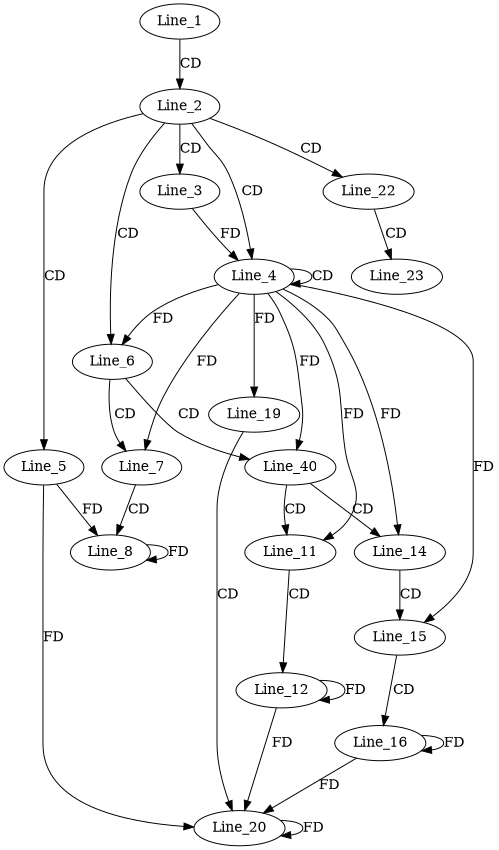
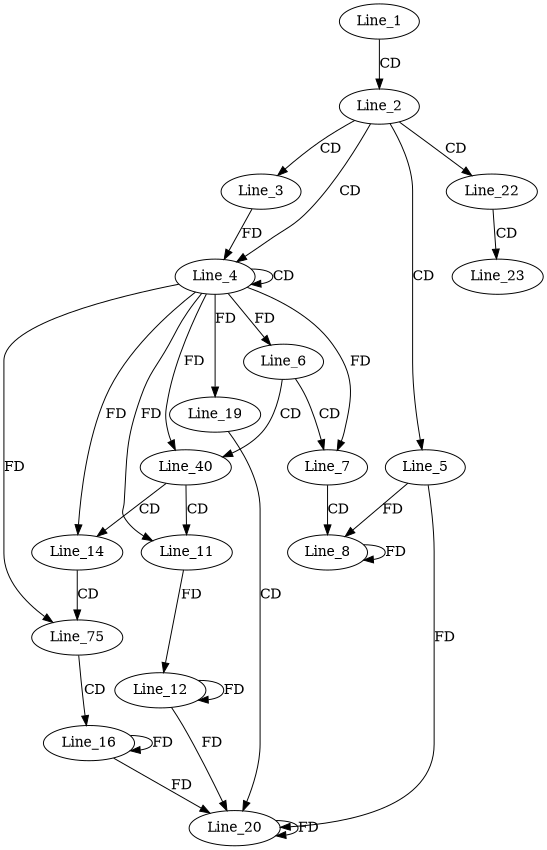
edge "Line_2" -> "Line_6": removed, label "CD"
edge "Line_11" -> "Line_12": label "CD" -> "FD"
node "Line_15": label "Line_15" -> "Line_75"
